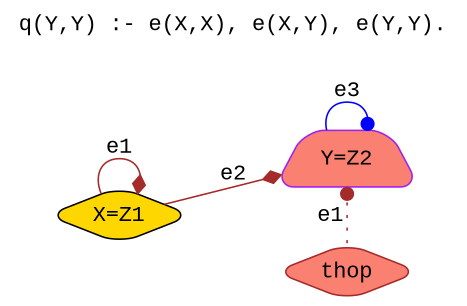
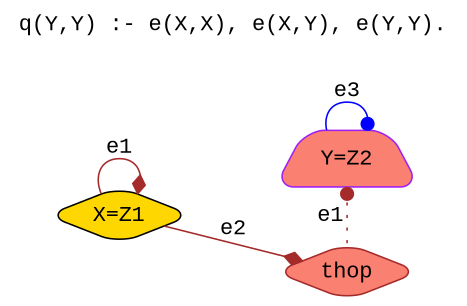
edge "X=Z1" -> "Y=Z2": now "X=Z1" -> "thop"
